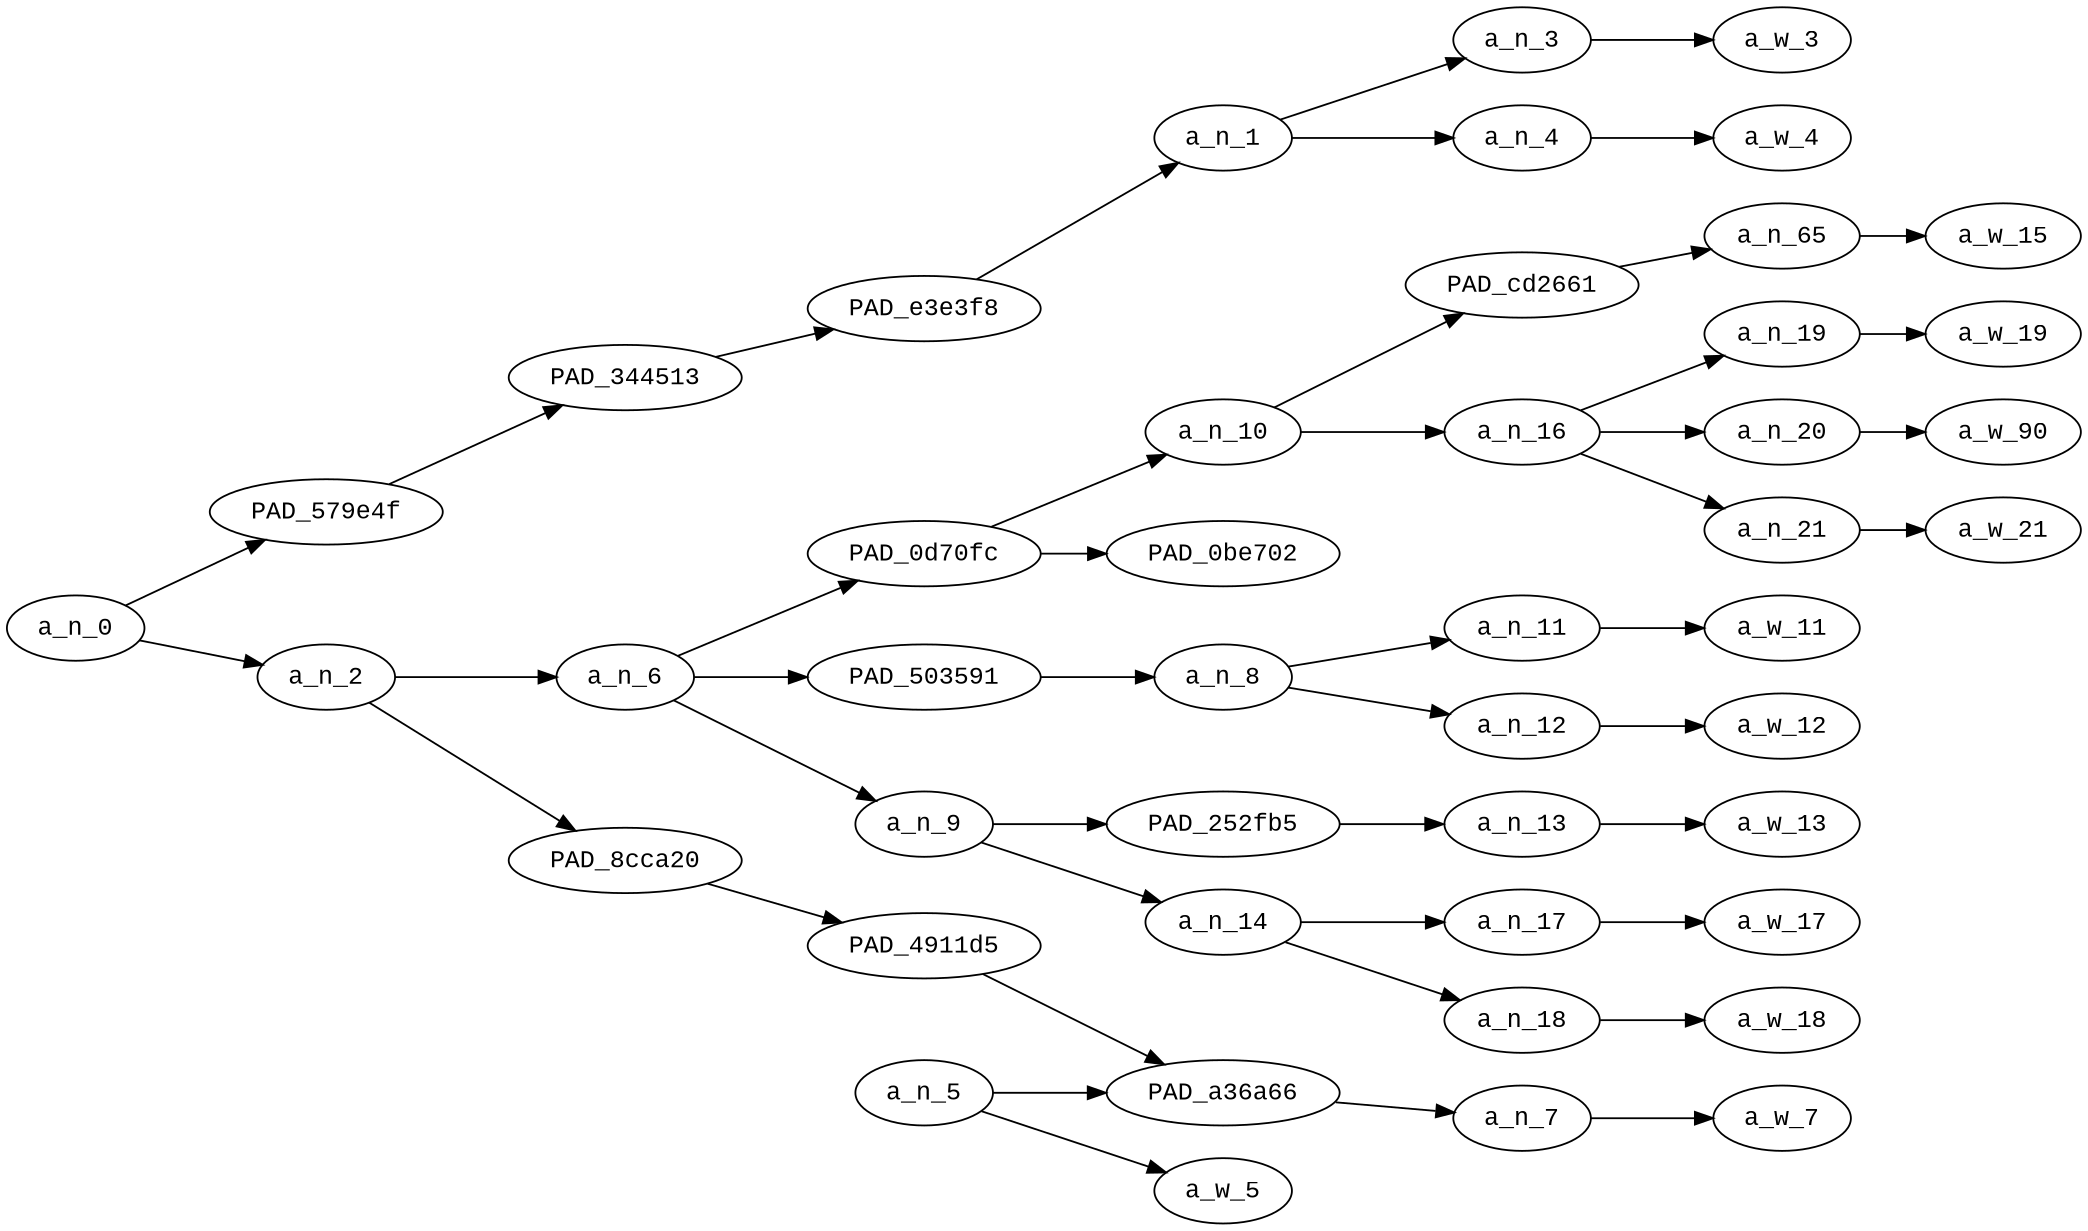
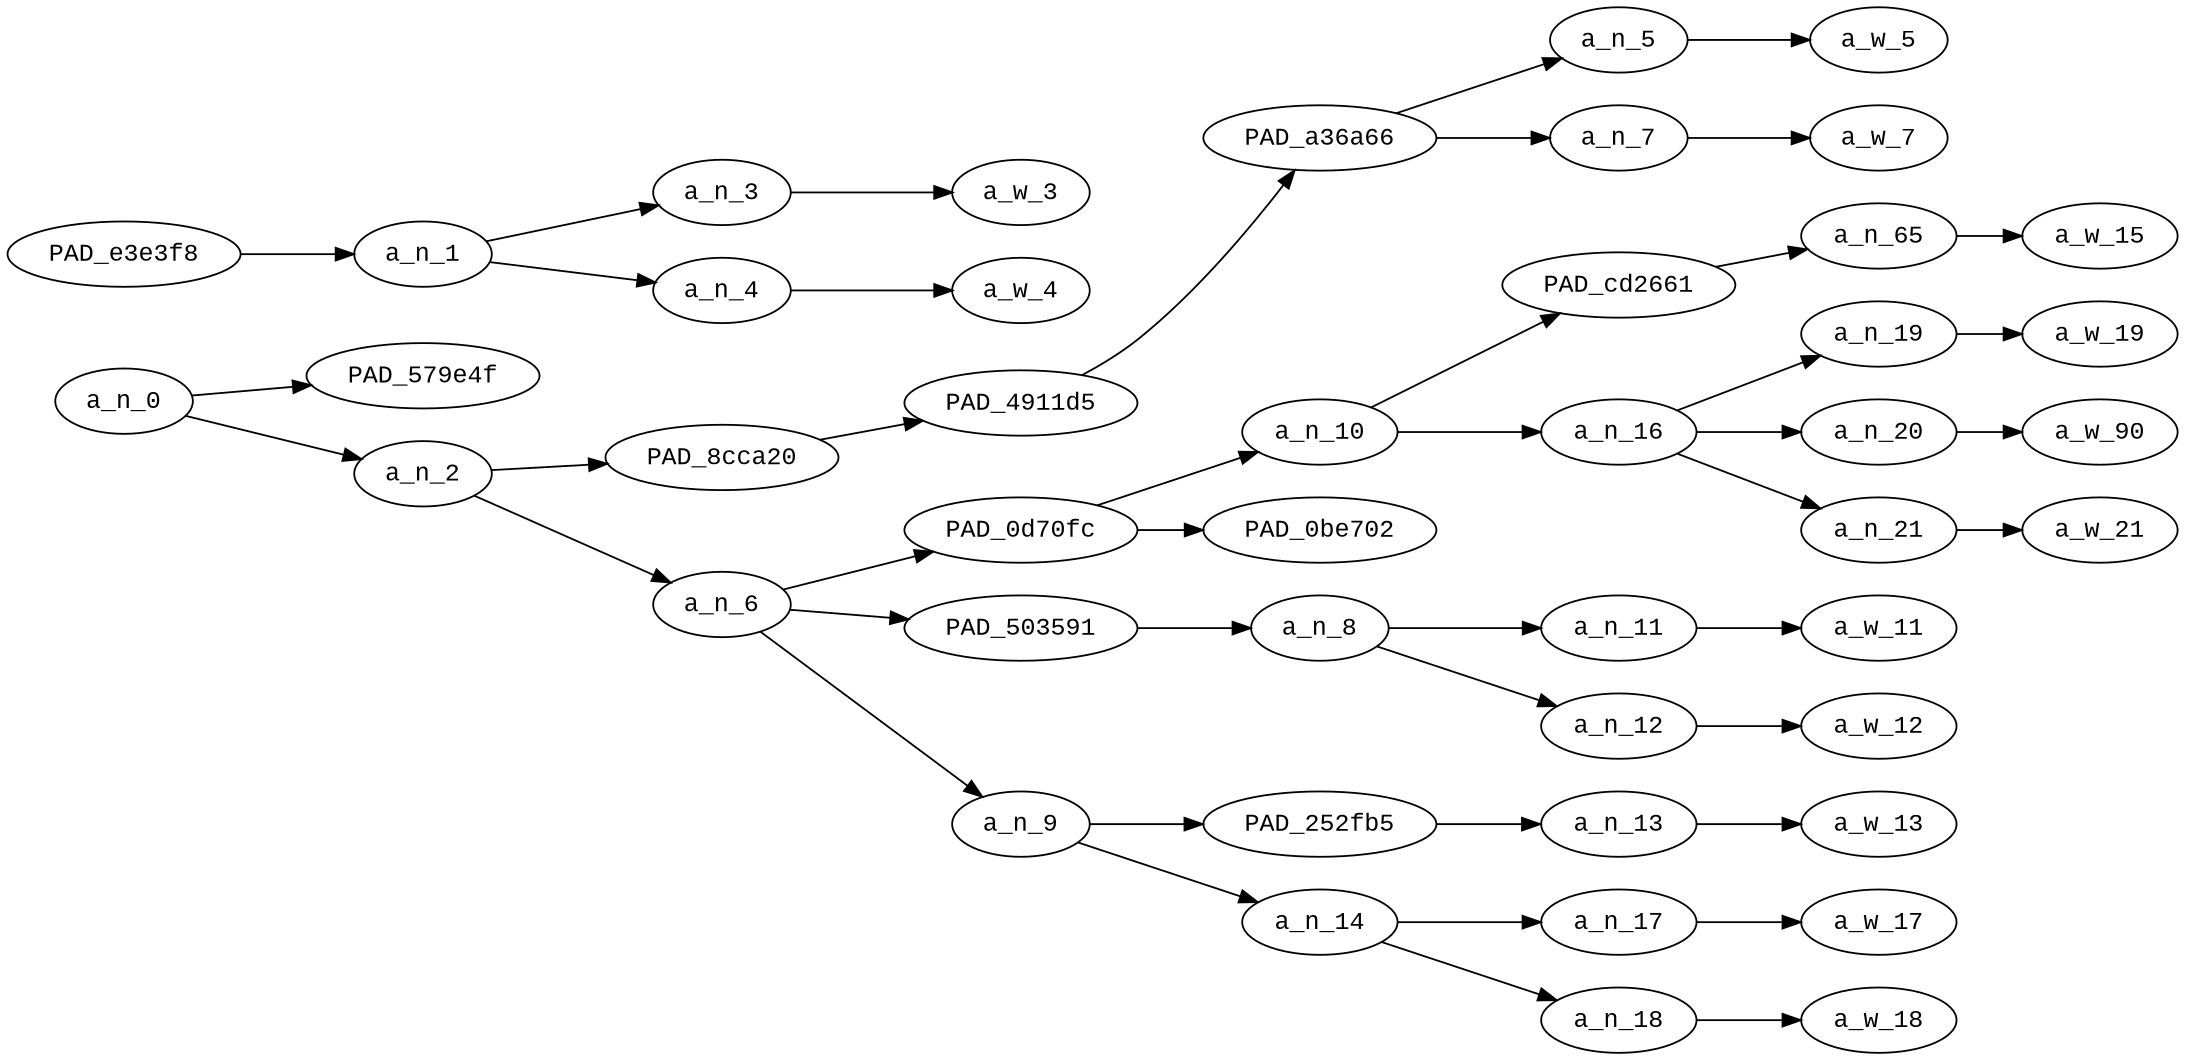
node "PAD_344513": removed
edge "a_n_5" -> "PAD_a36a66": reversed
